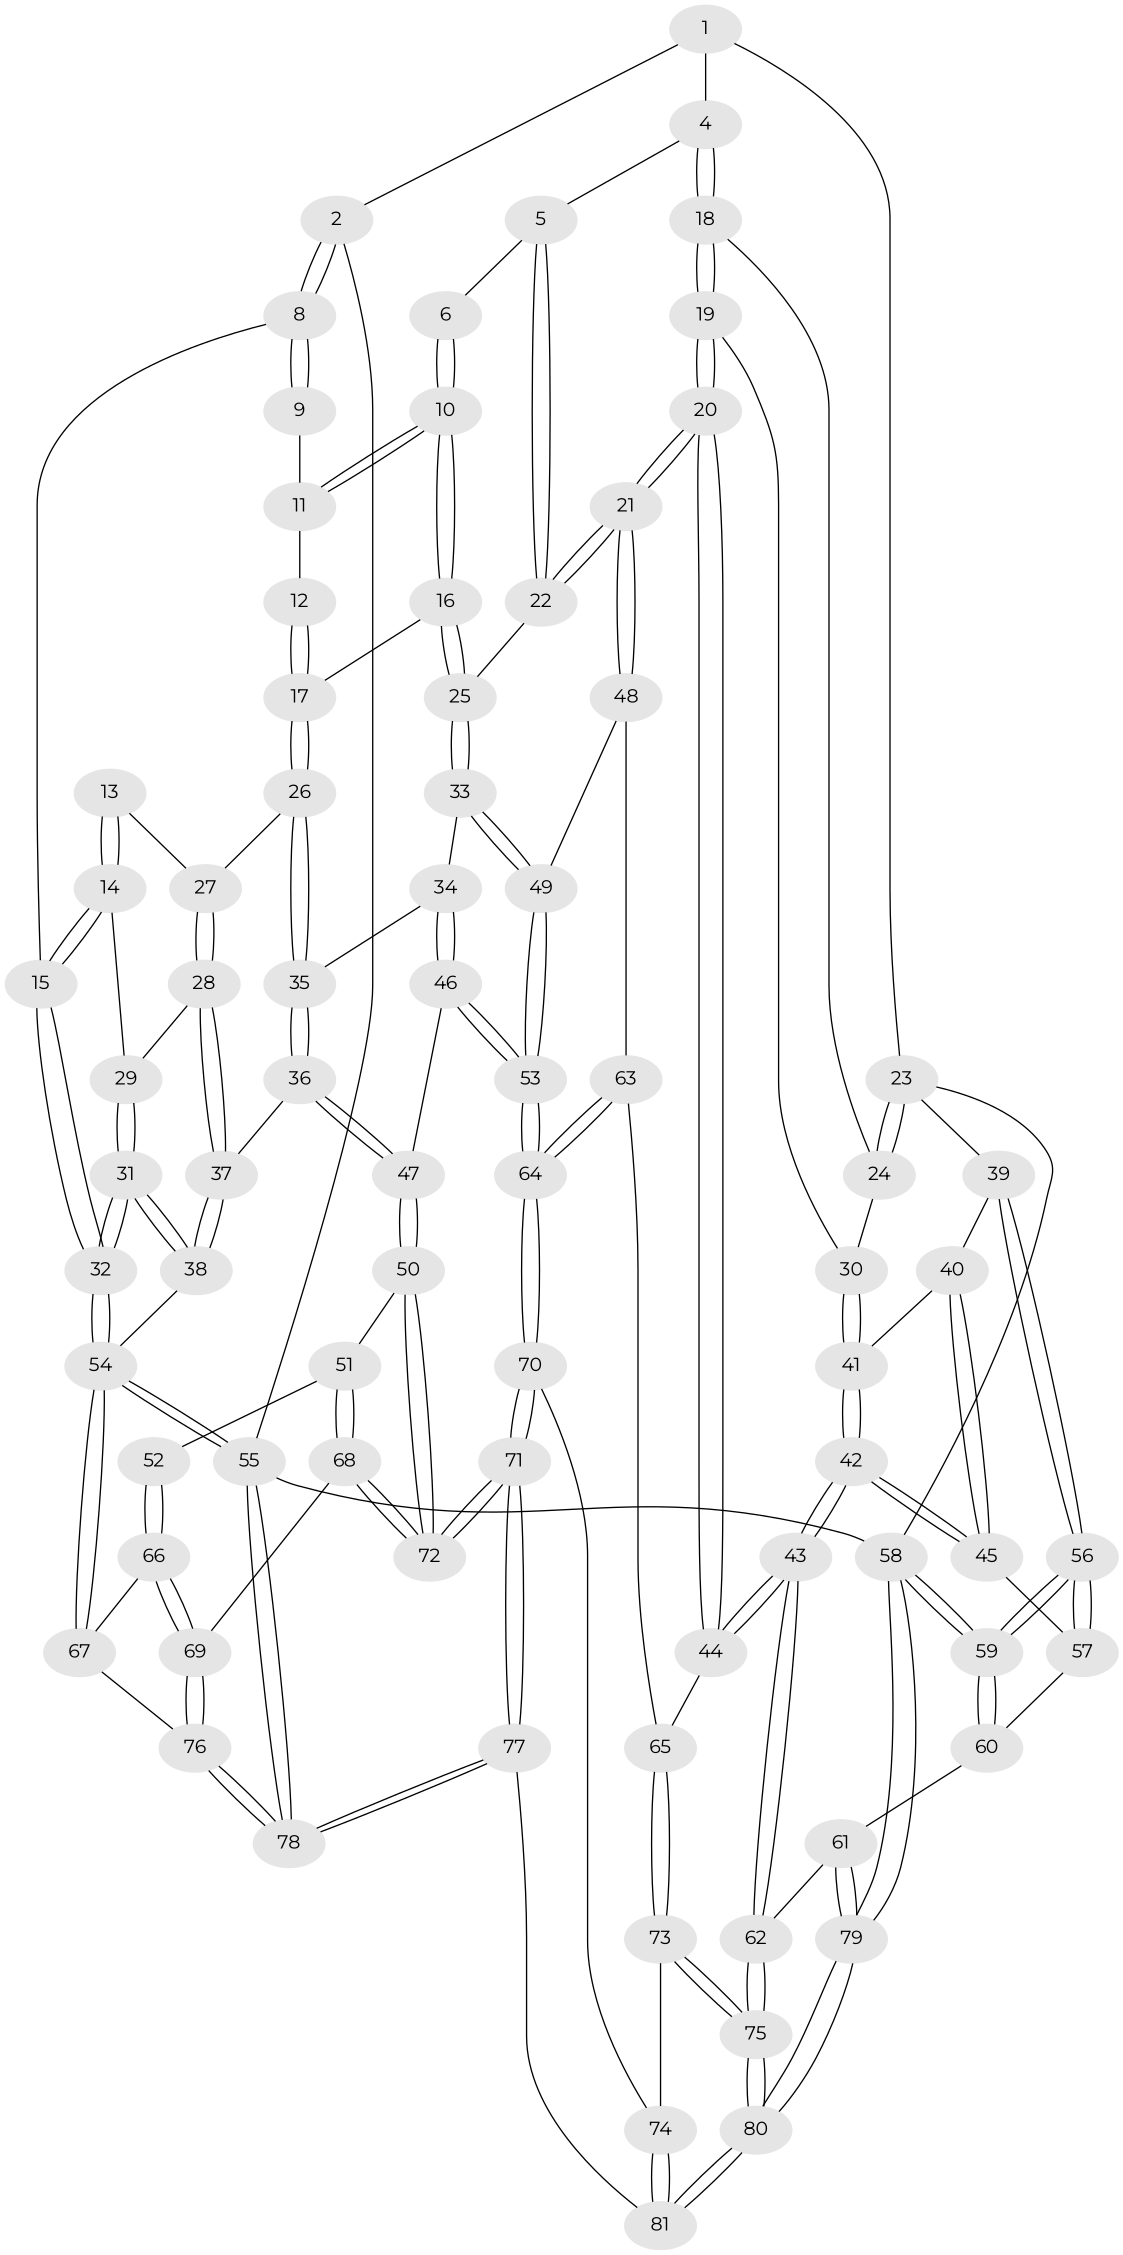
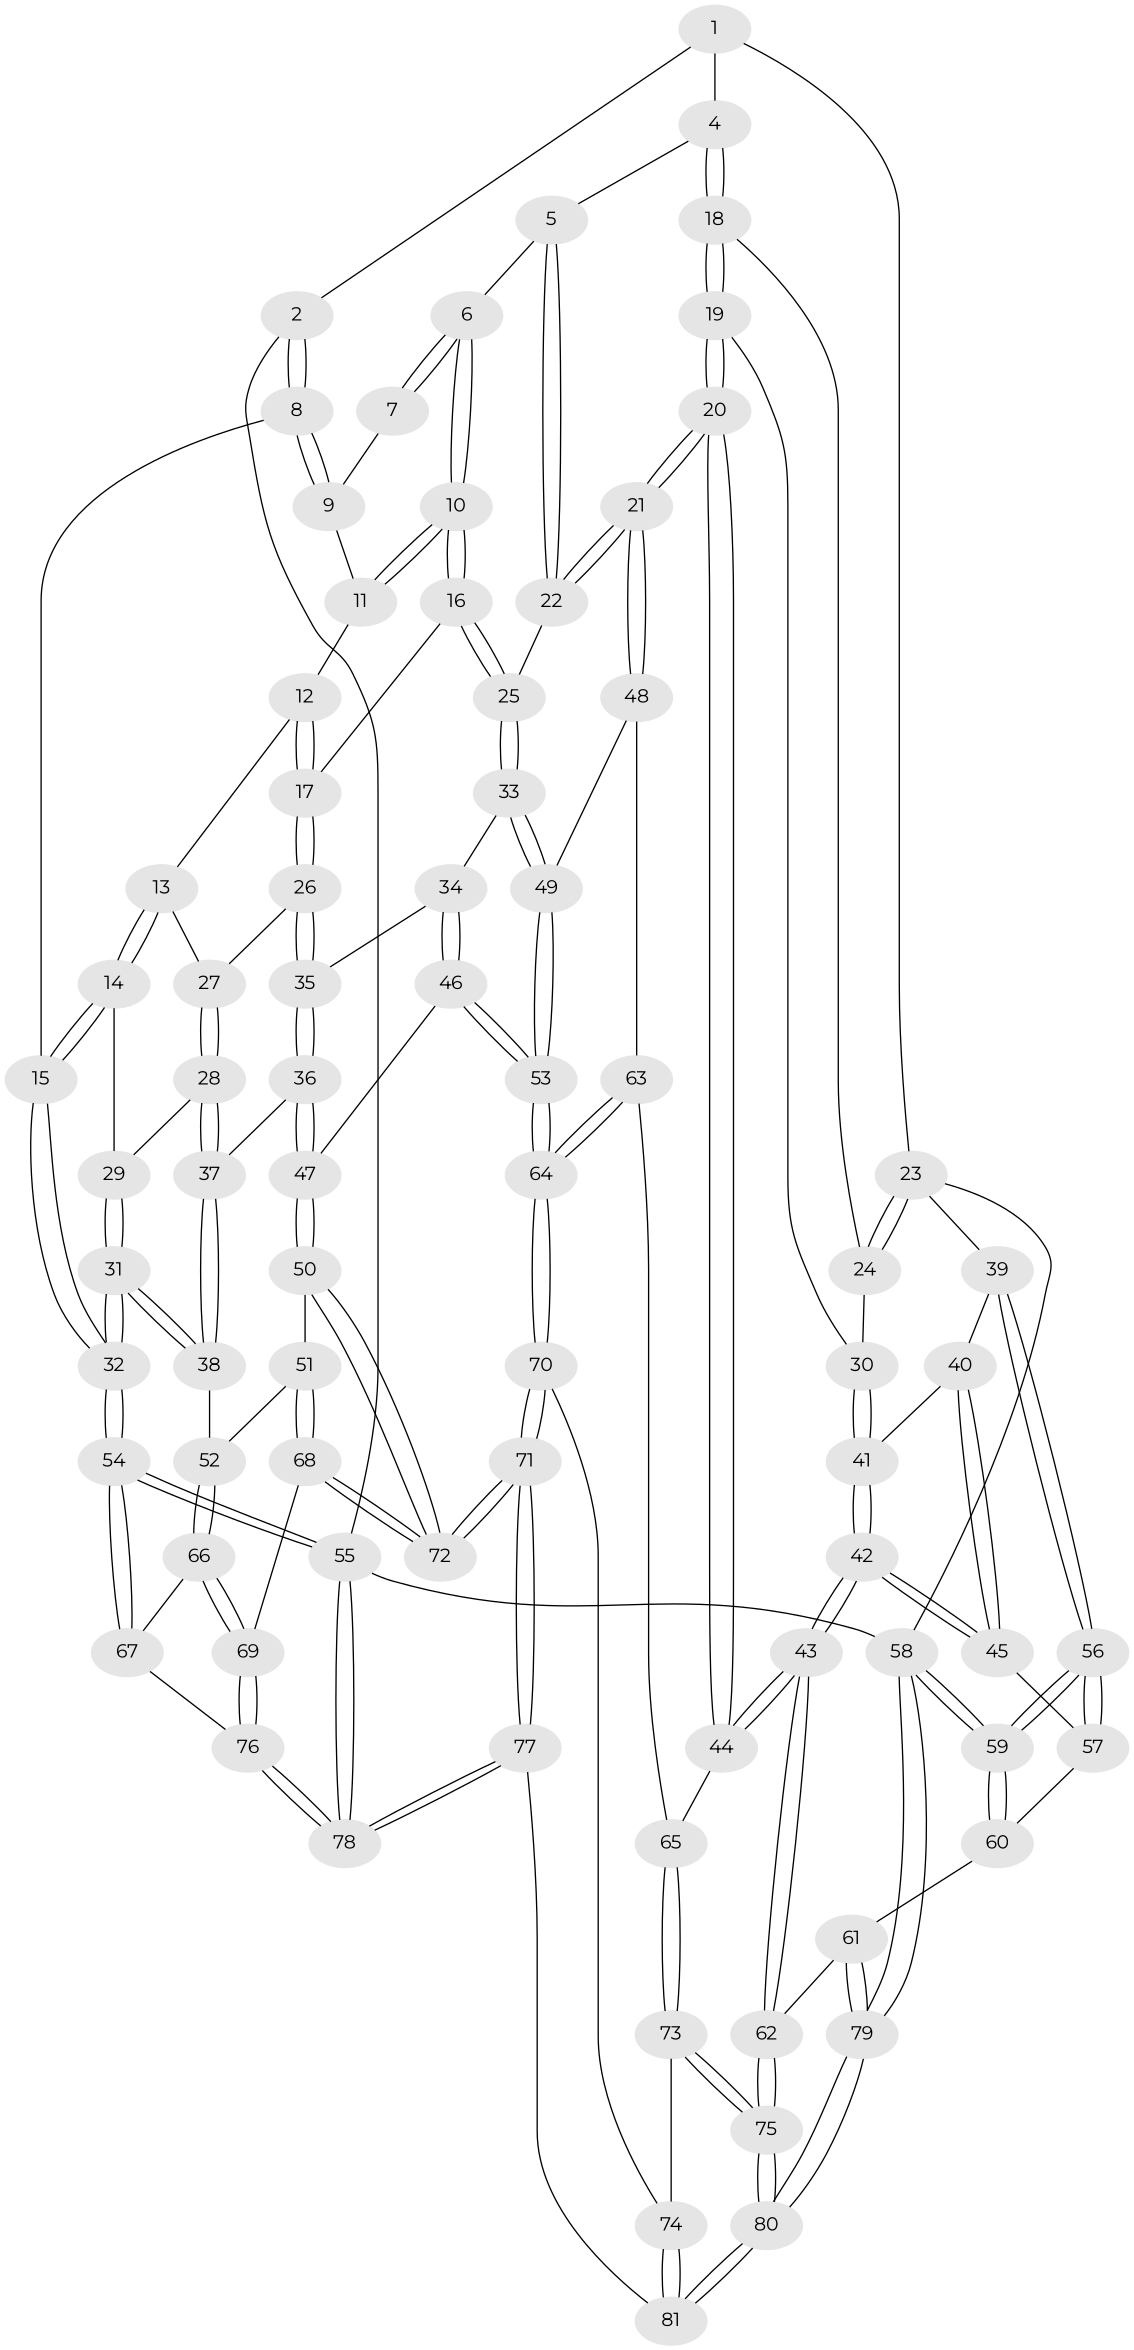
node "7": added
edge "12" -- "13": added
edge "38" -- "54": now "38" -- "52"
